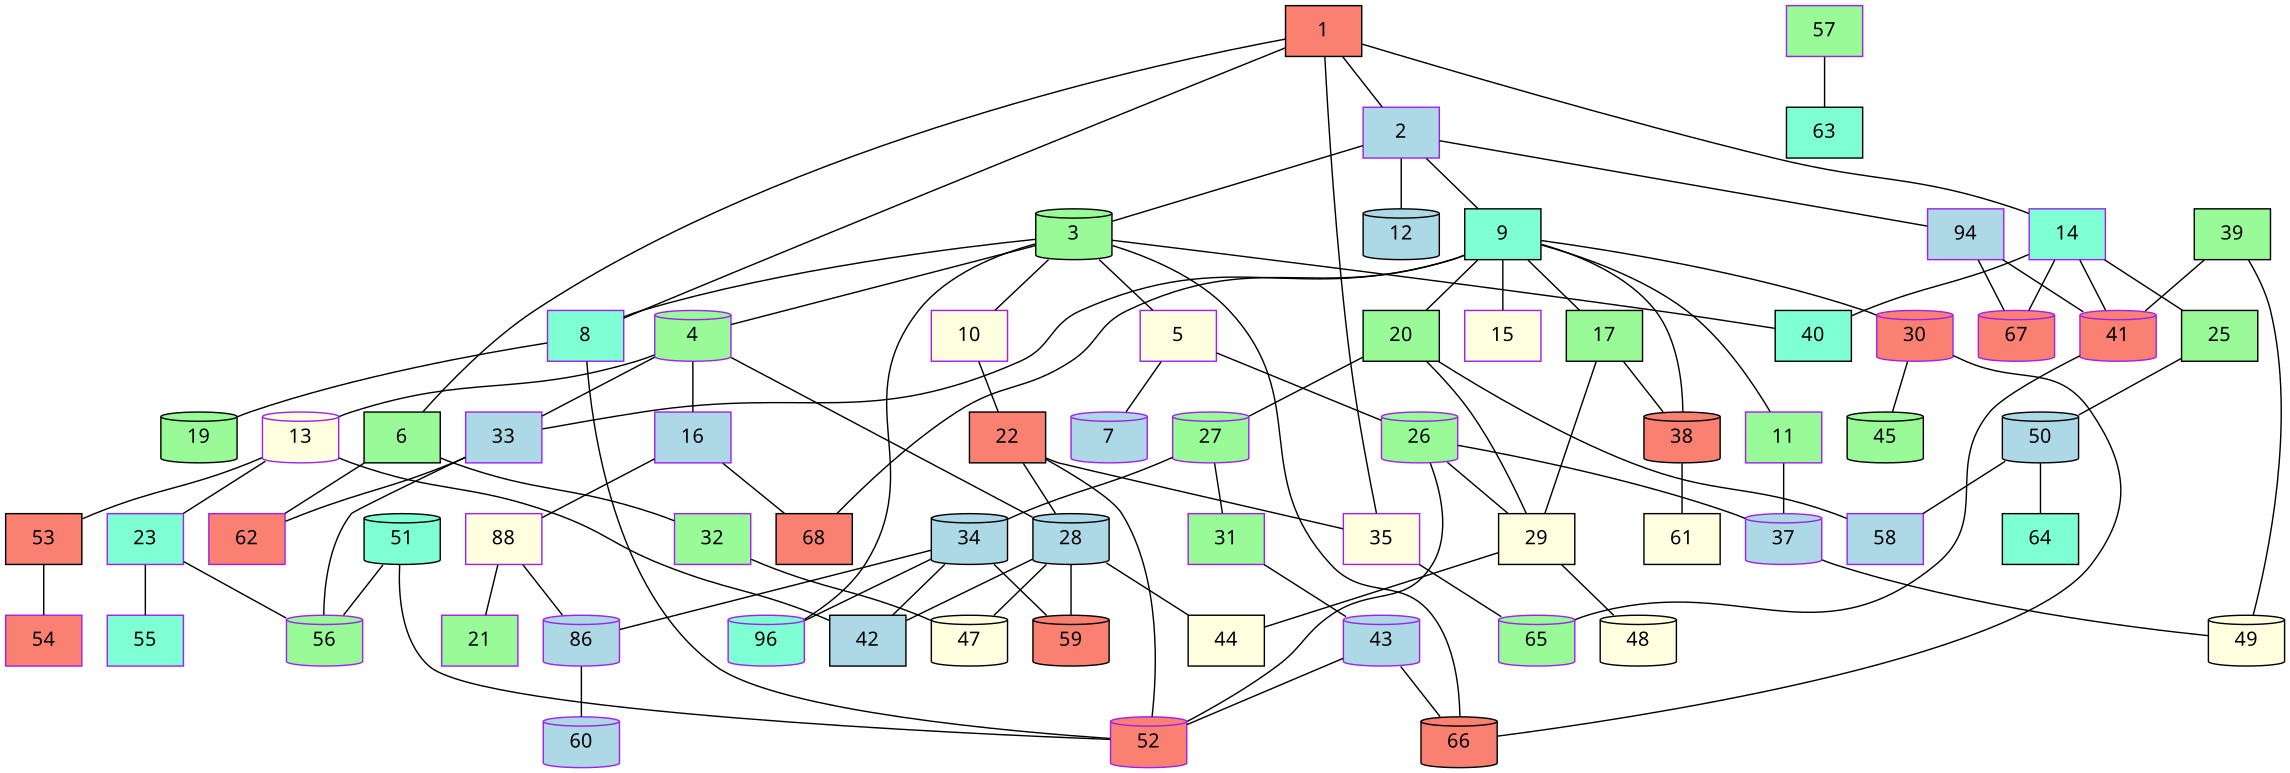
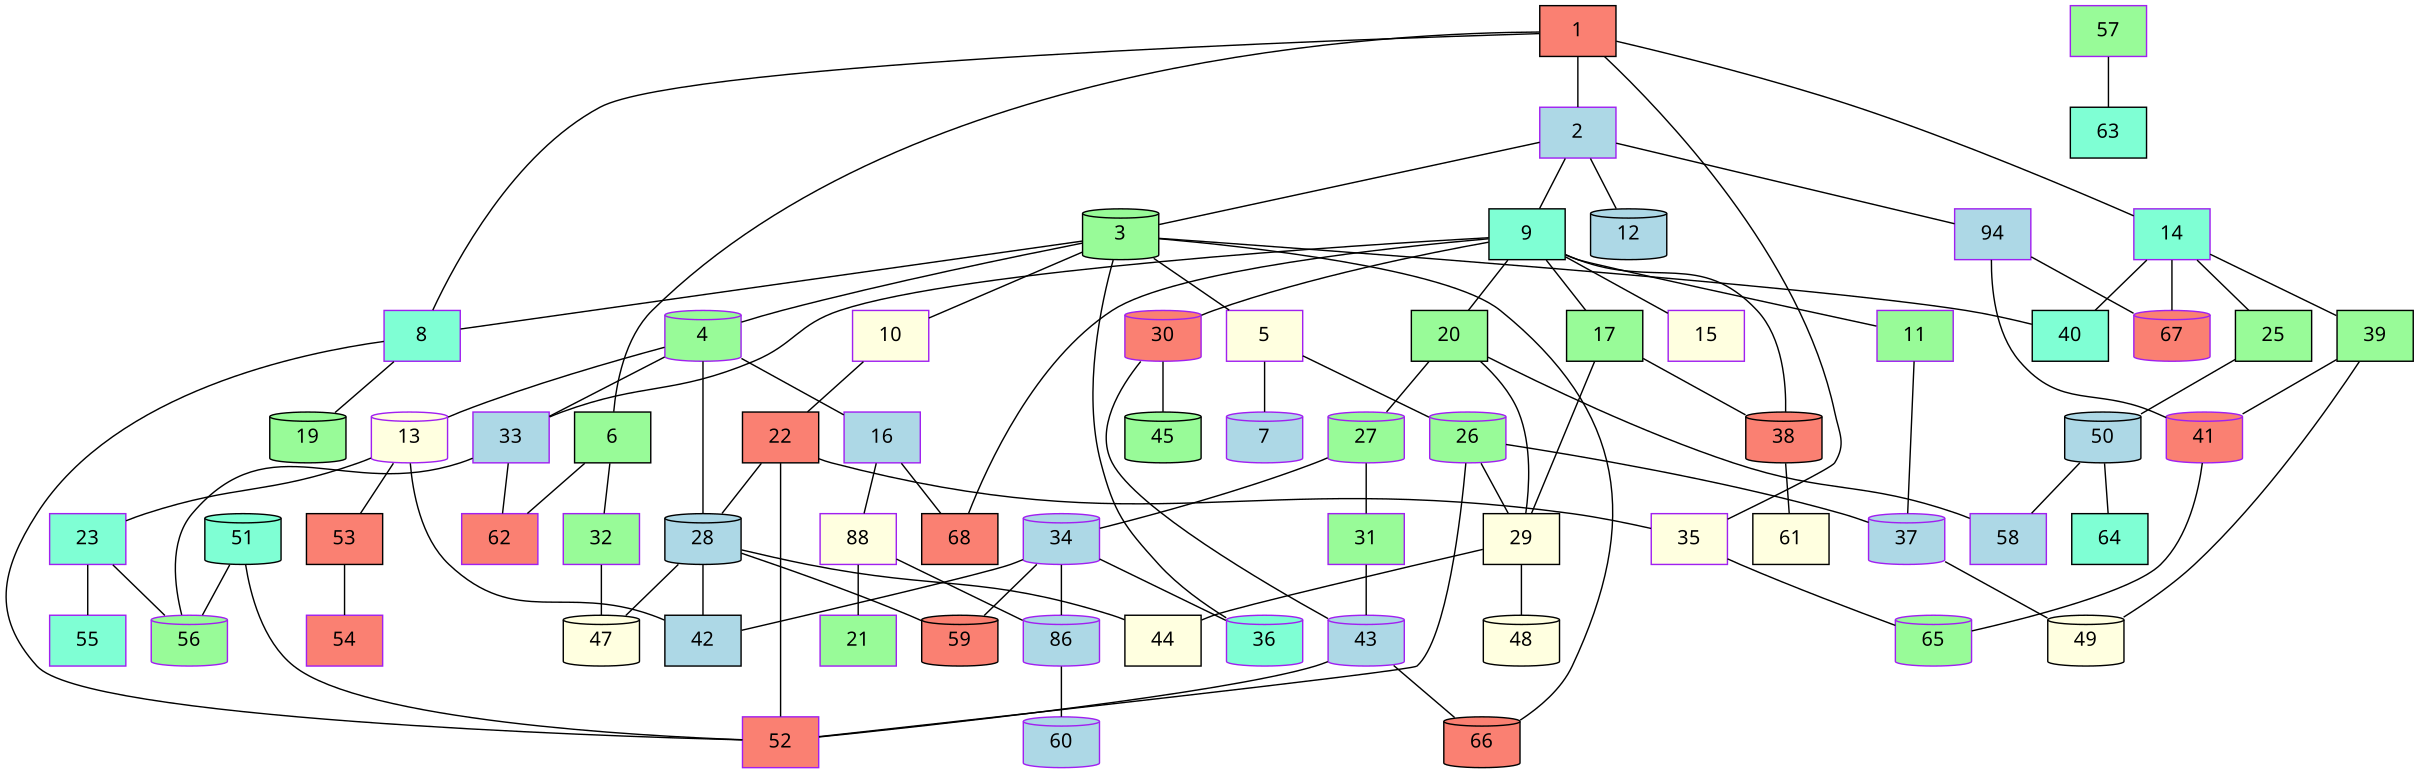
edge "14" -- "41": now "14" -- "39"
node "34": color black -> purple
edge "30" -- "66": now "30" -- "43"
node "96": label "96" -> "36"
node "52": shape cylinder -> box
